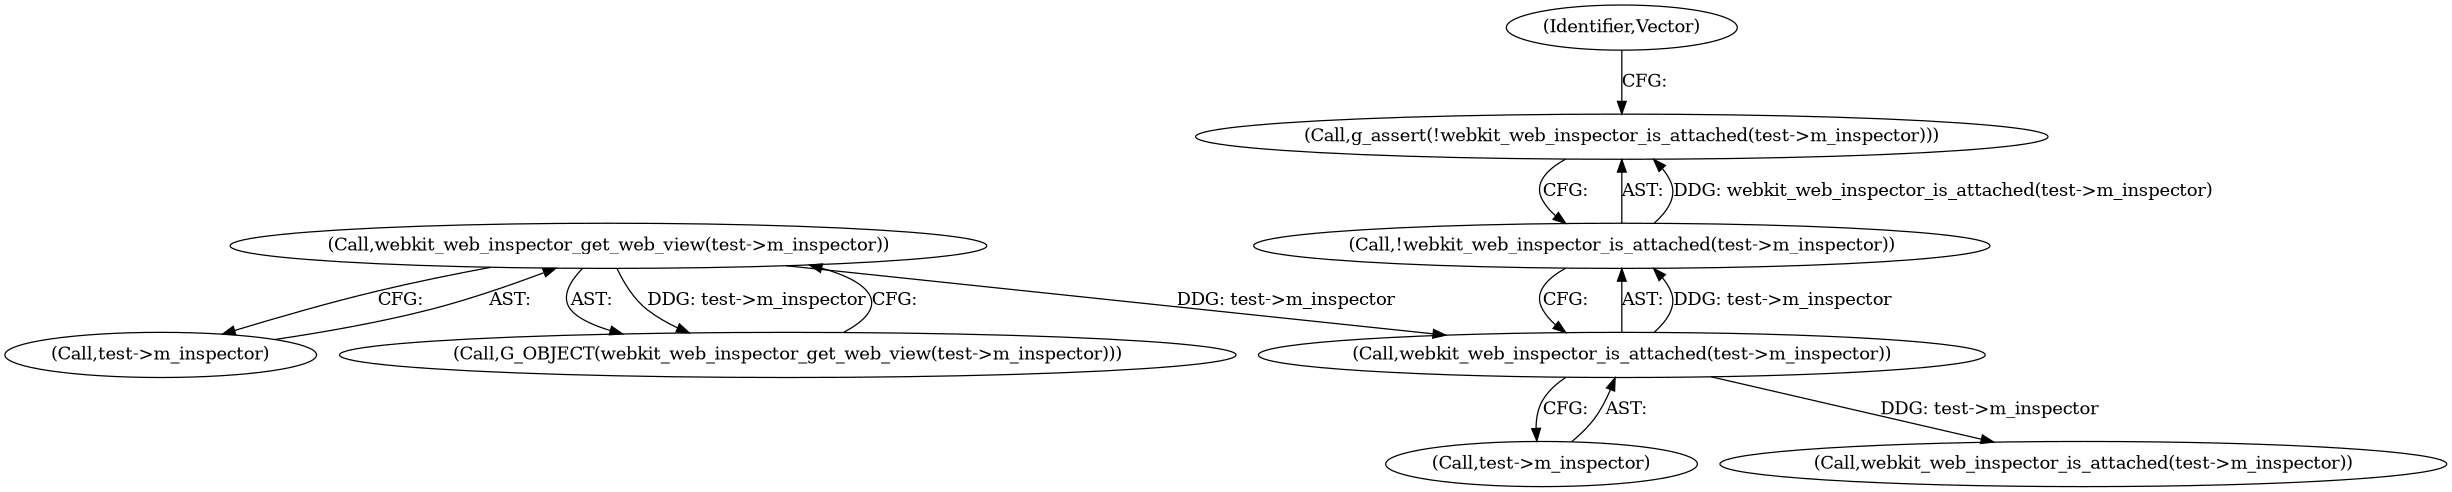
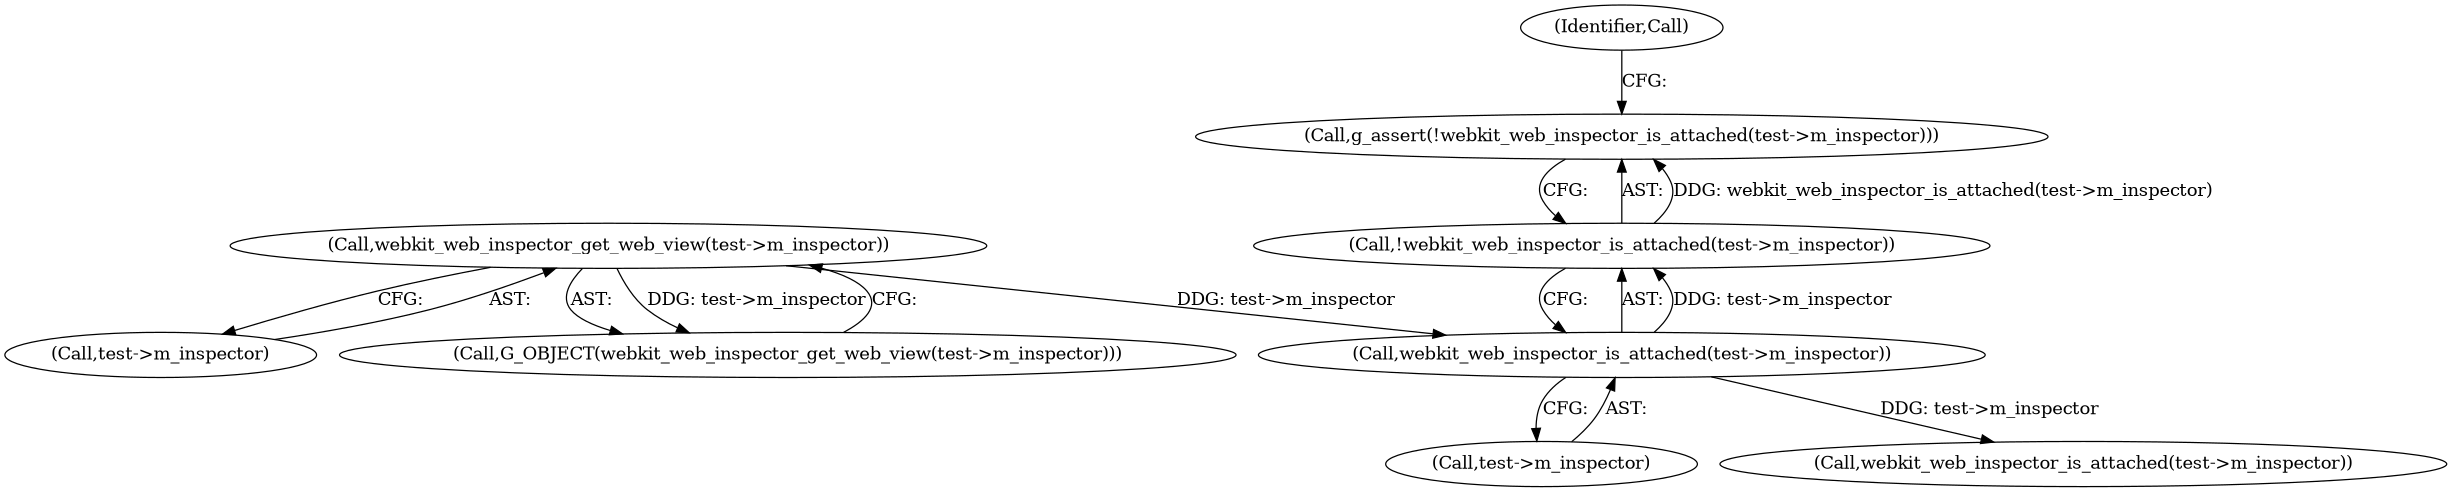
node "(Identifier,Vector)": label "(Identifier,Vector)" -> "(Identifier,Call)"
